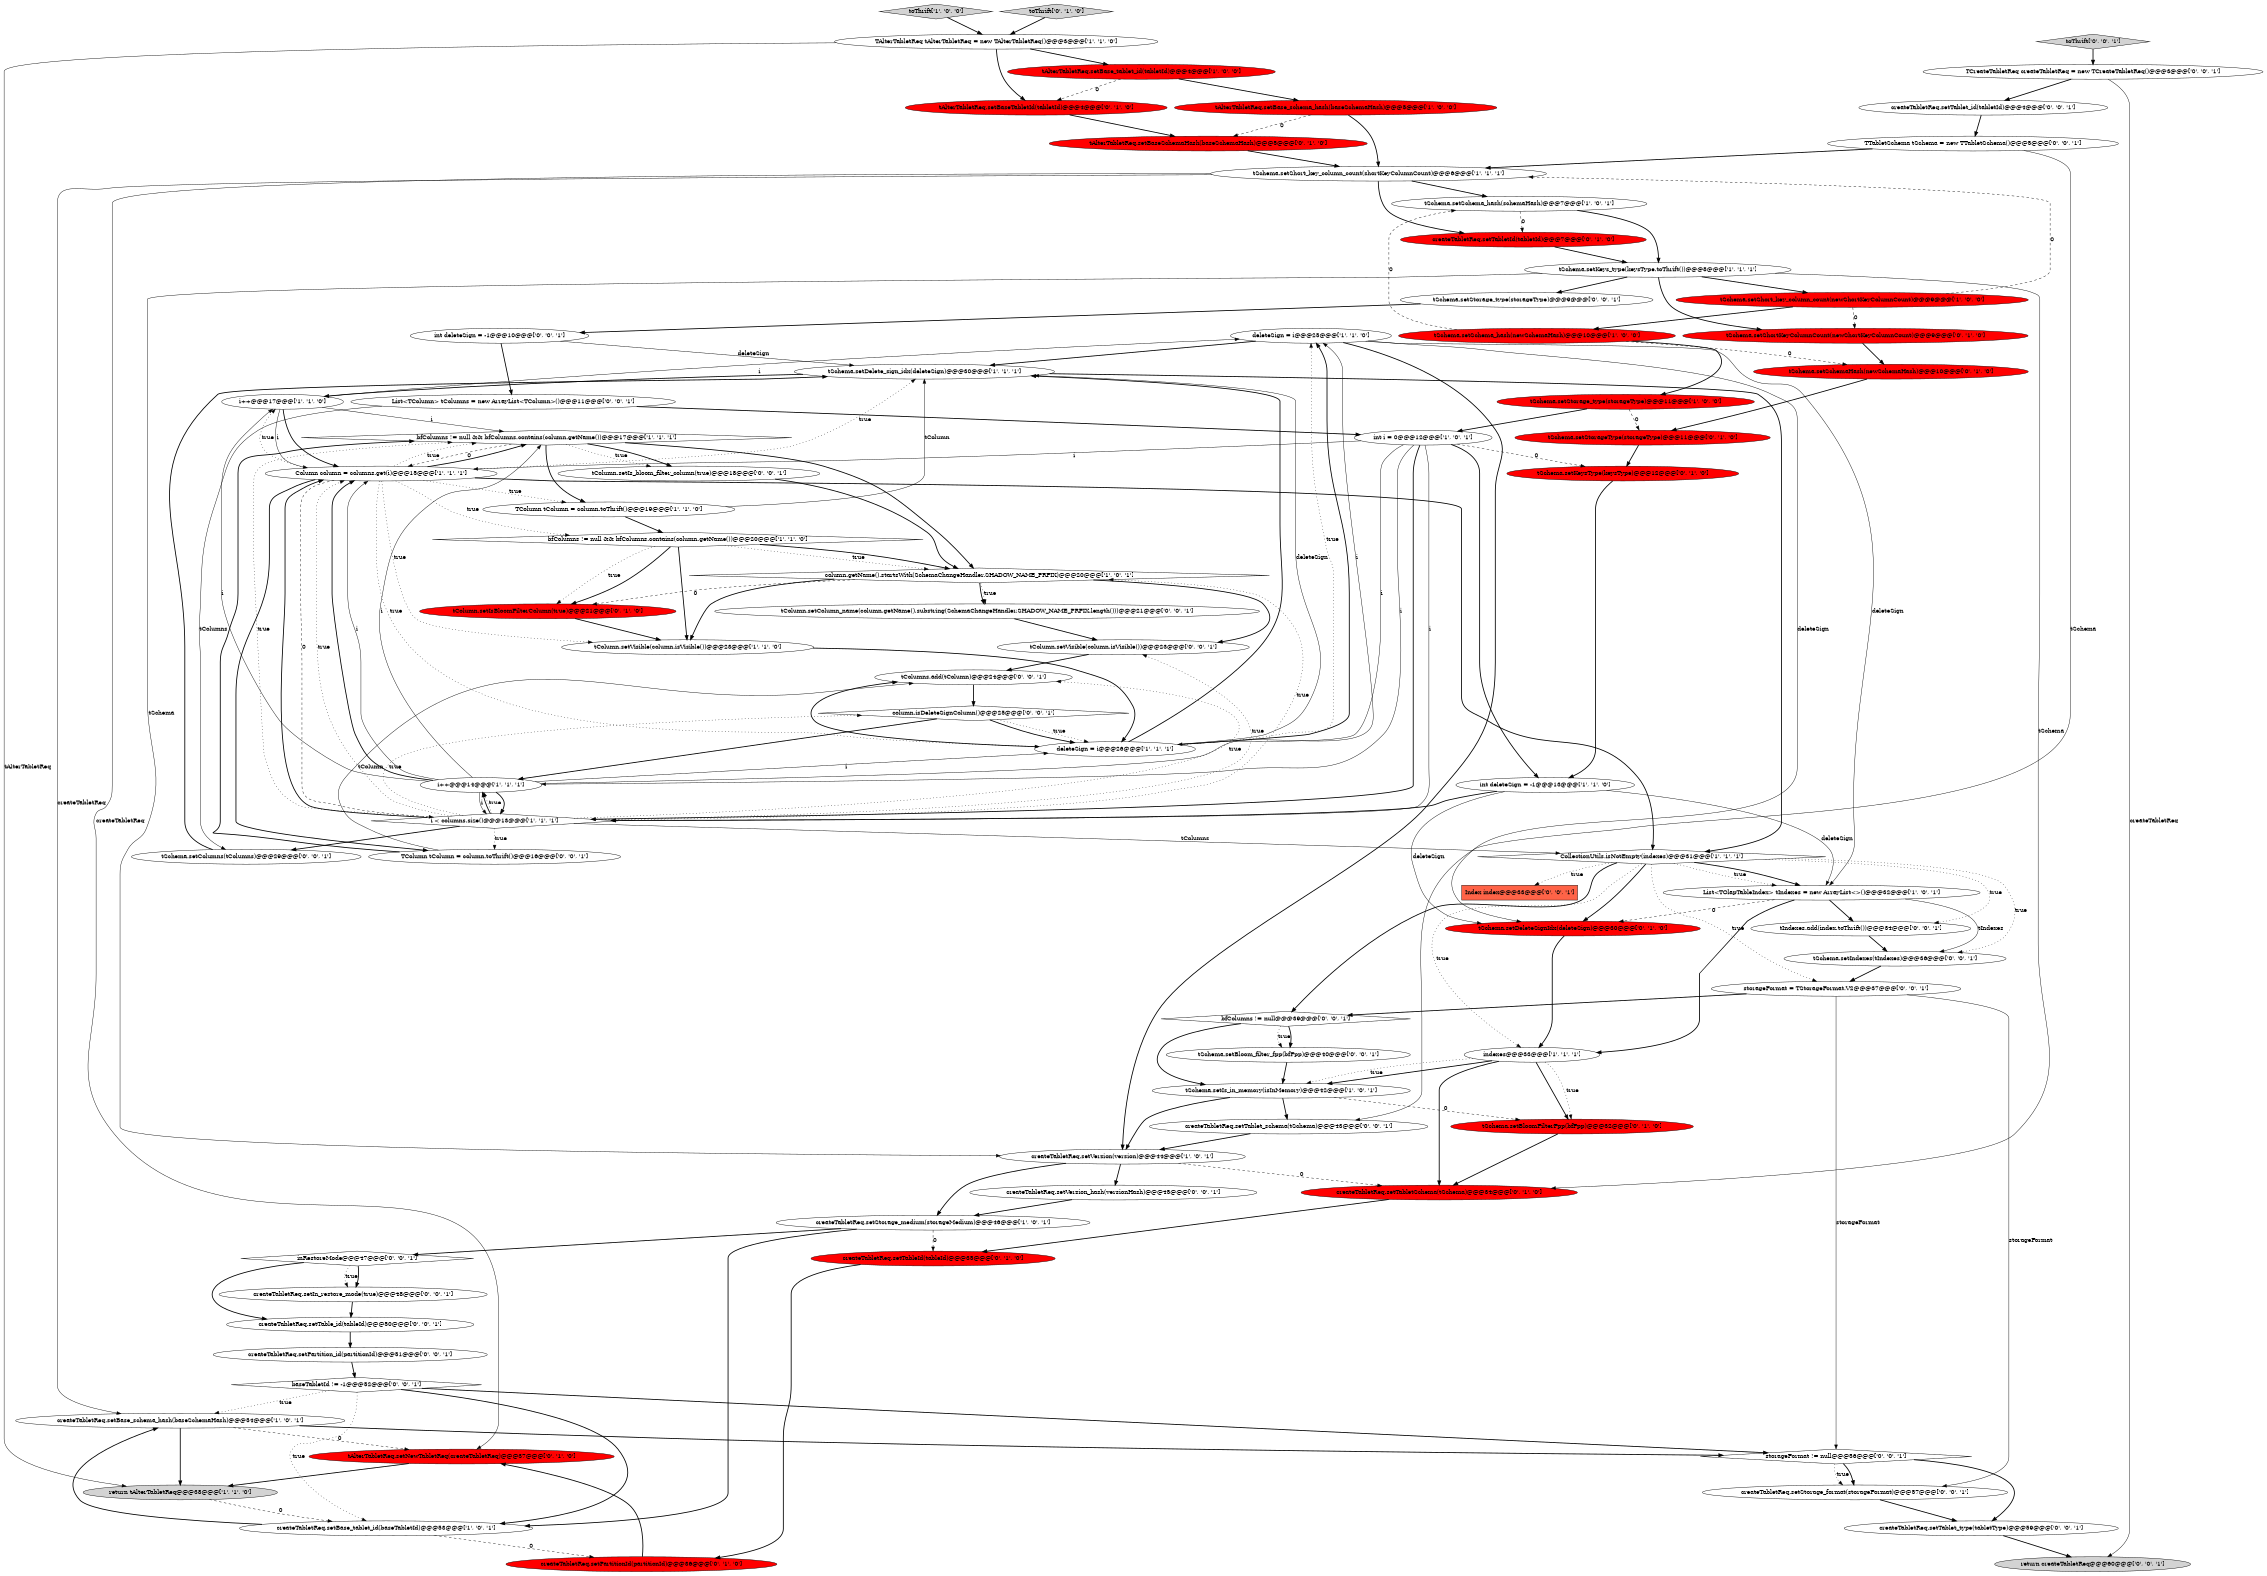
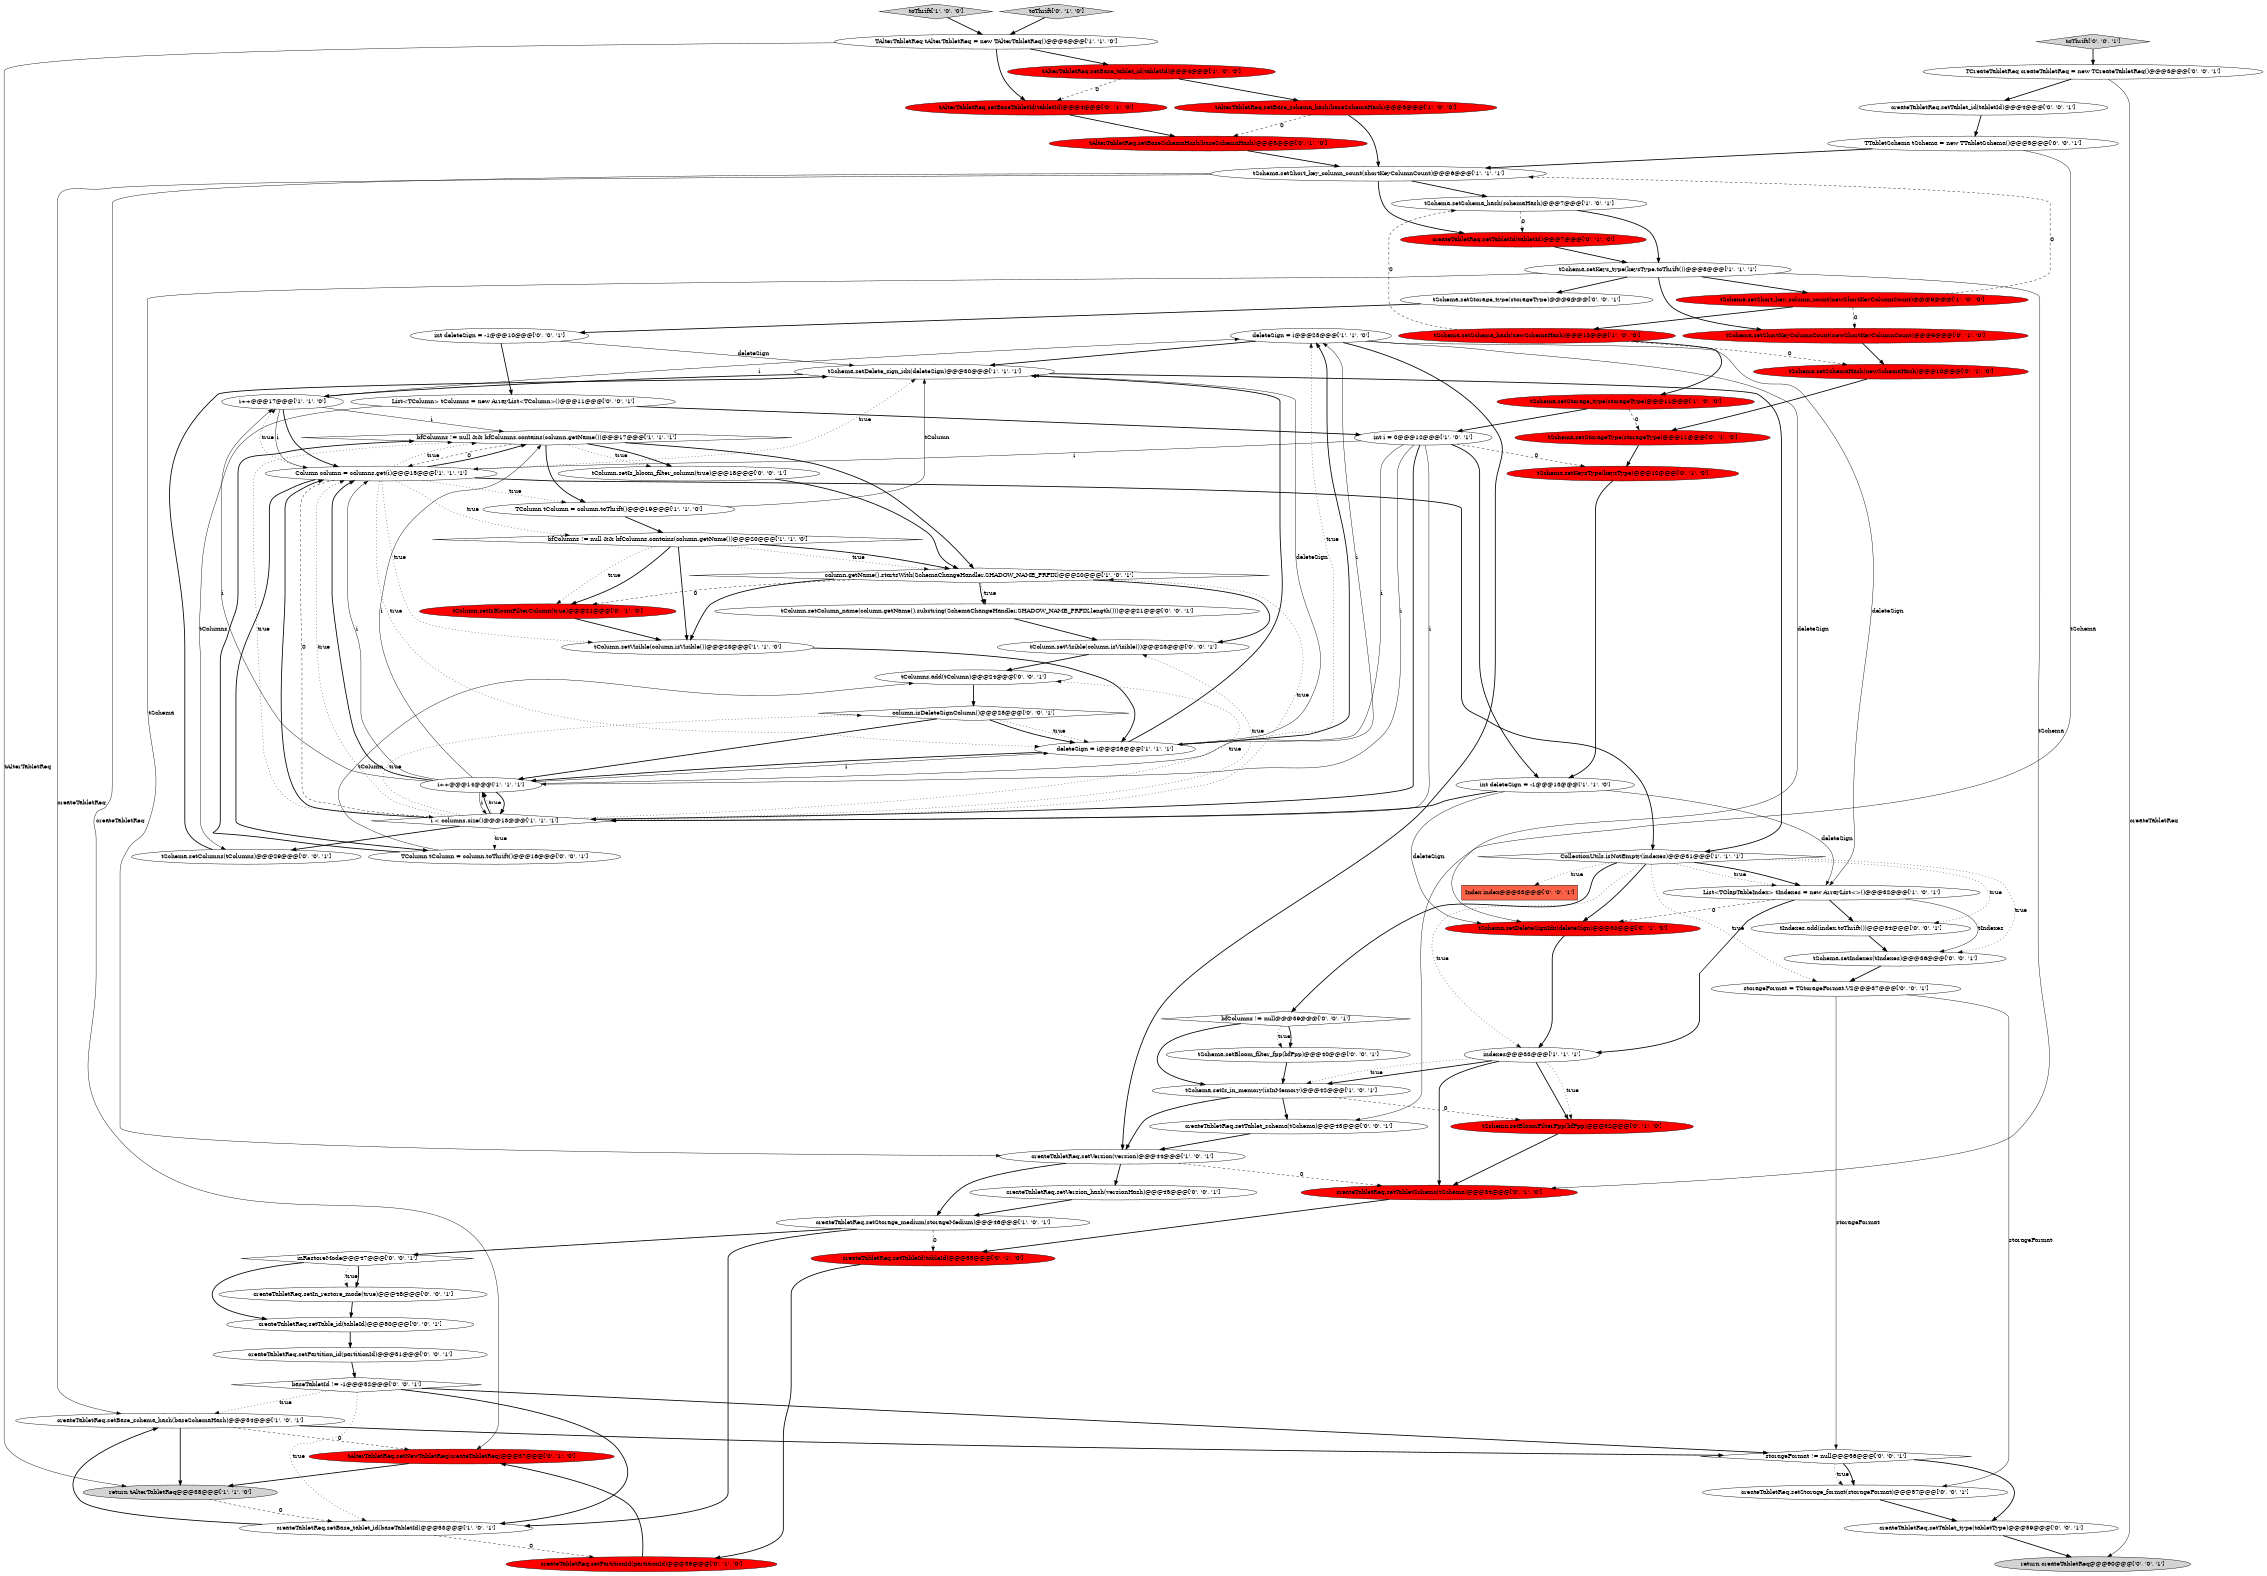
edge "deleteSign = i@@@26@@@['1', '1', '1']" -> "tColumns.add(tColumn)@@@24@@@['0', '0', '1']": now "deleteSign = i@@@26@@@['1', '1', '1']" -> "i++@@@14@@@['1', '1', '1']"
edge "i < columns.size()@@@13@@@['1', '1', '1']" -> "CollectionUtils.isNotEmpty(indexes)@@@31@@@['1', '1', '1']": removed, label "tColumns"
edge "storageFormat = TStorageFormat.V2@@@37@@@['0', '0', '1']" -> "bfColumns != null@@@39@@@['0', '0', '1']": removed
